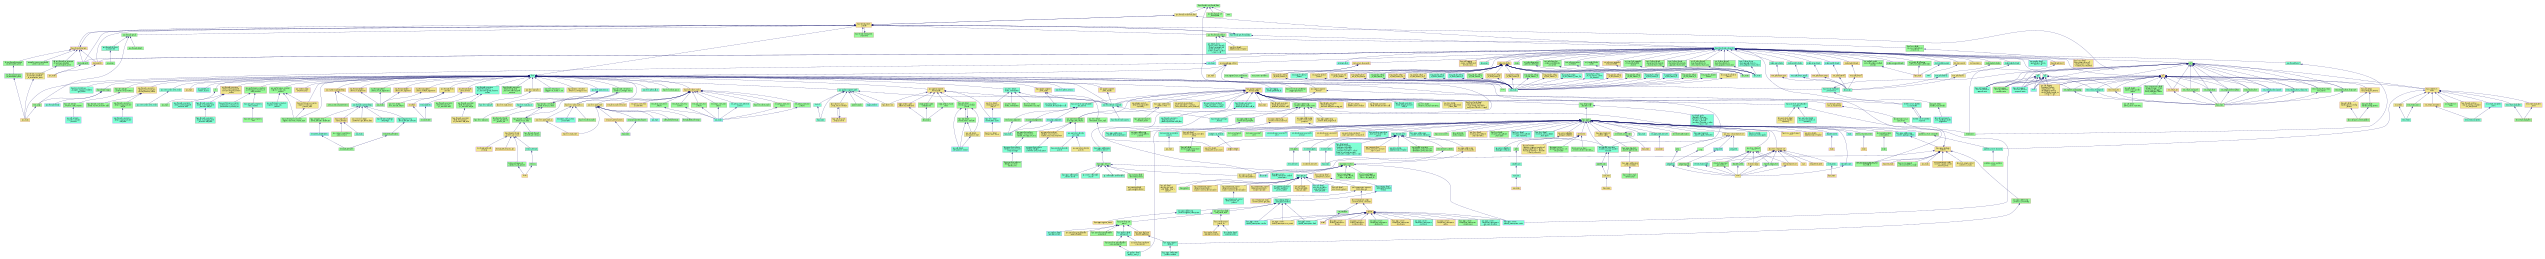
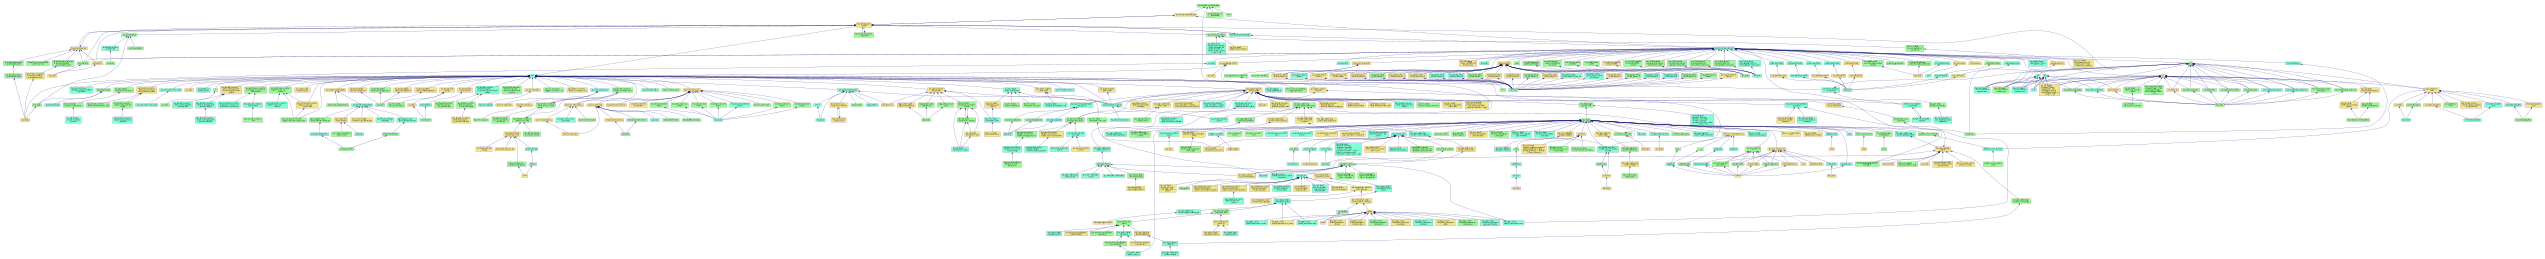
node "hpx::lcos::wait_any_n": fillcolor aquamarine -> khaki
edge "hpx::agas::server:: symbol_namespace::resolve" -> "hpx::naming::detail ::split_gid_if_needed": removed
